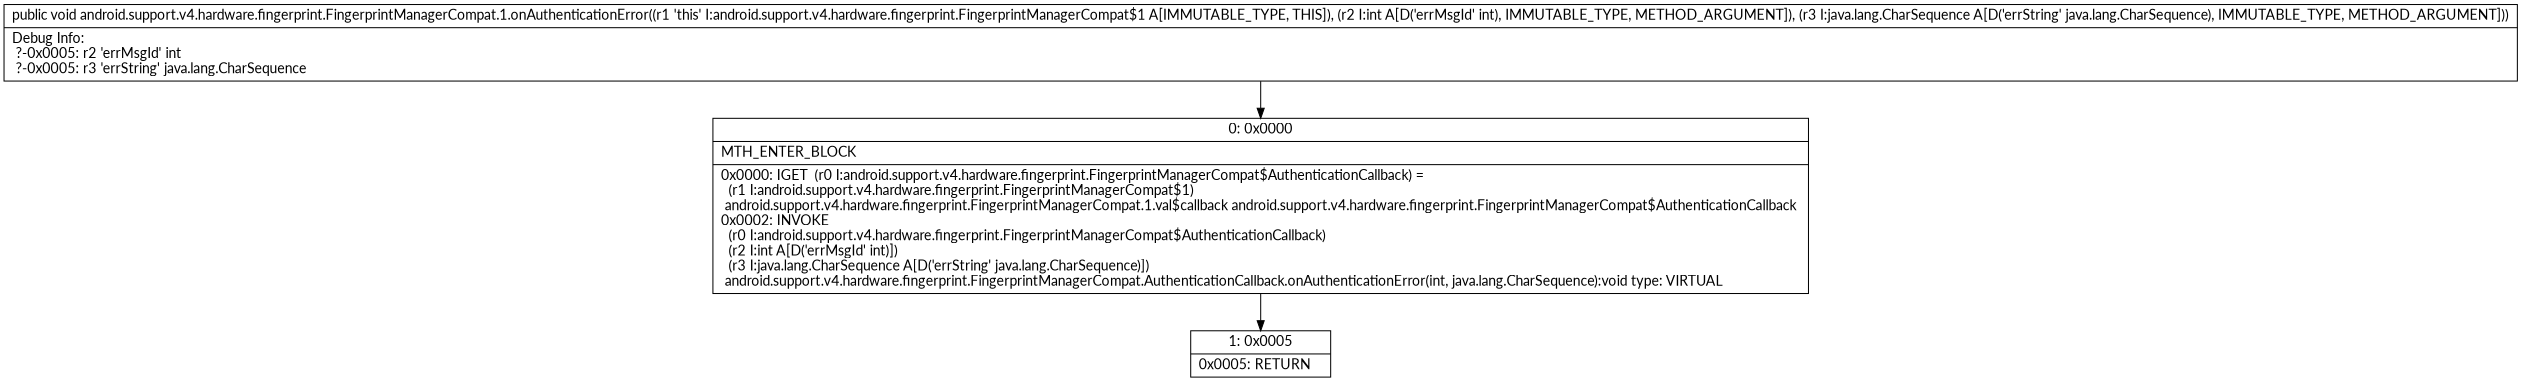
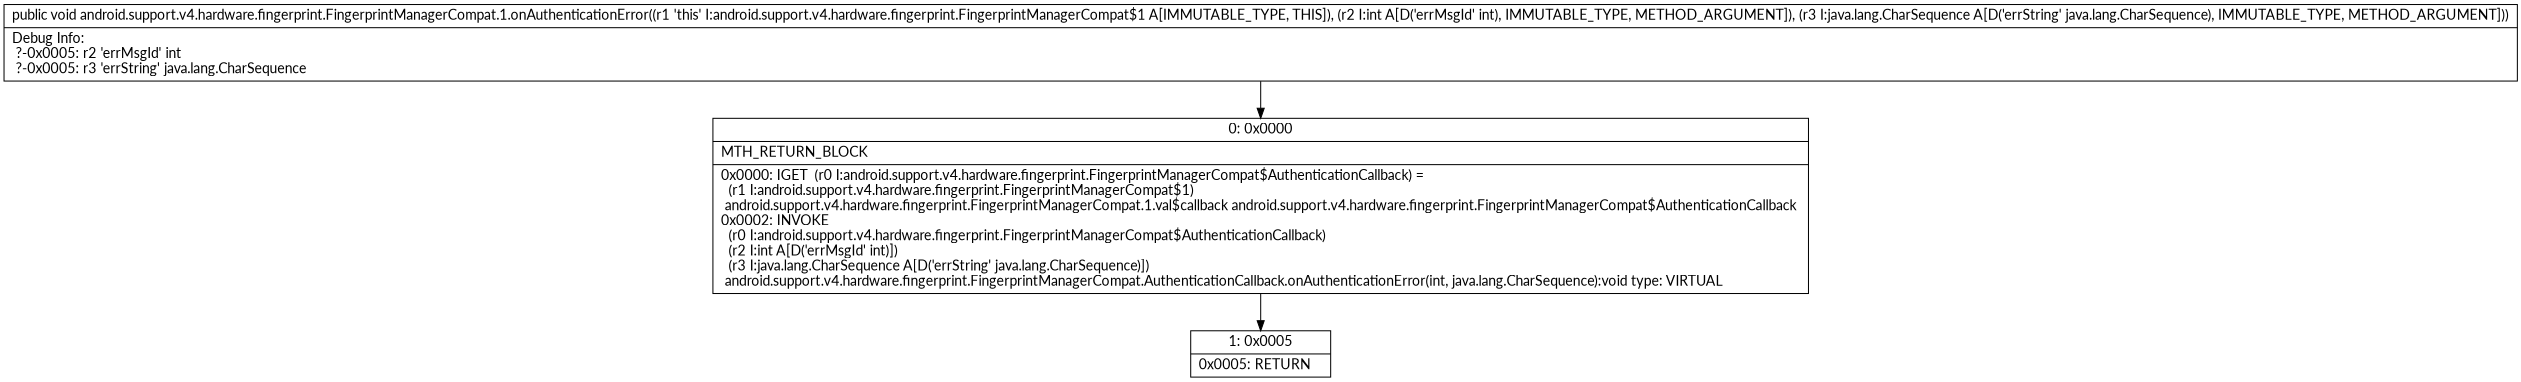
node "0: 0x0000": text "MTH_ENTER_BLOCK" -> "MTH_RETURN_BLOCK"
